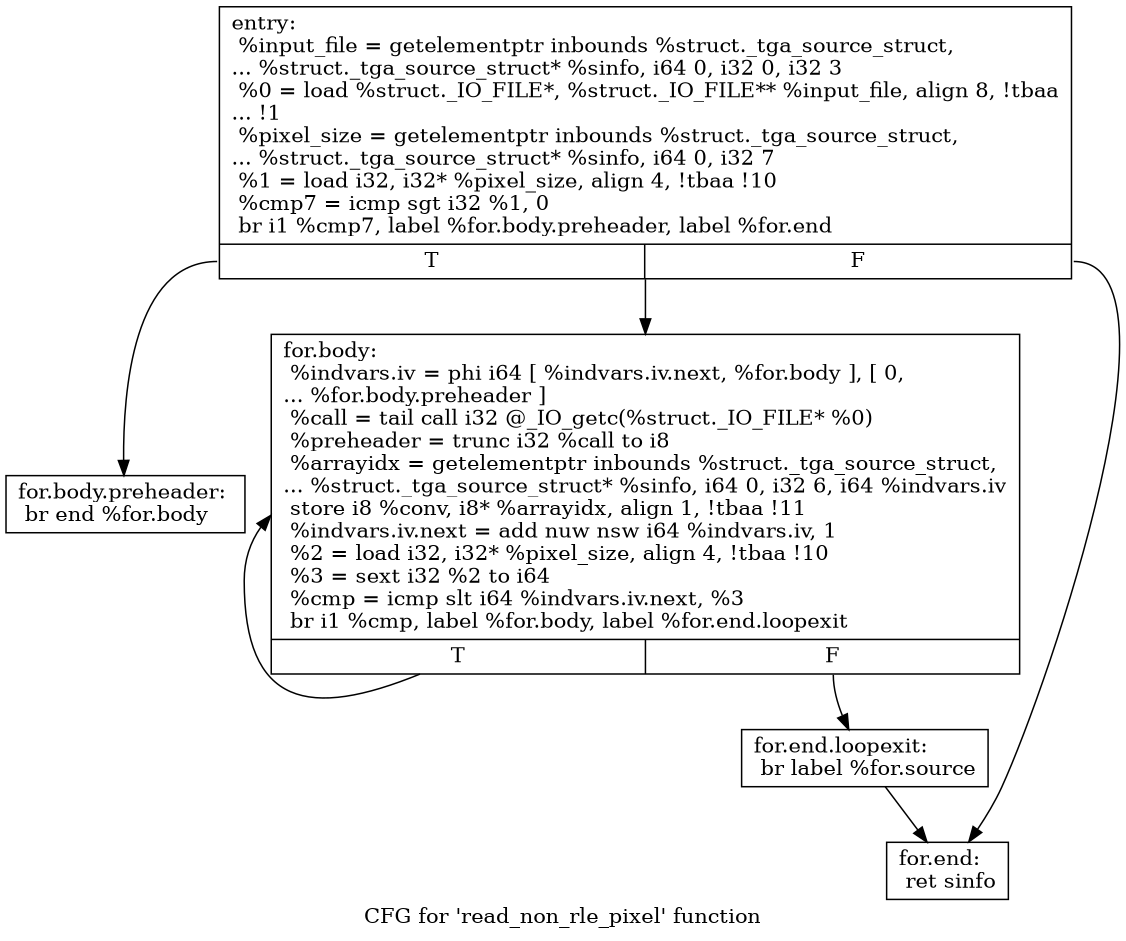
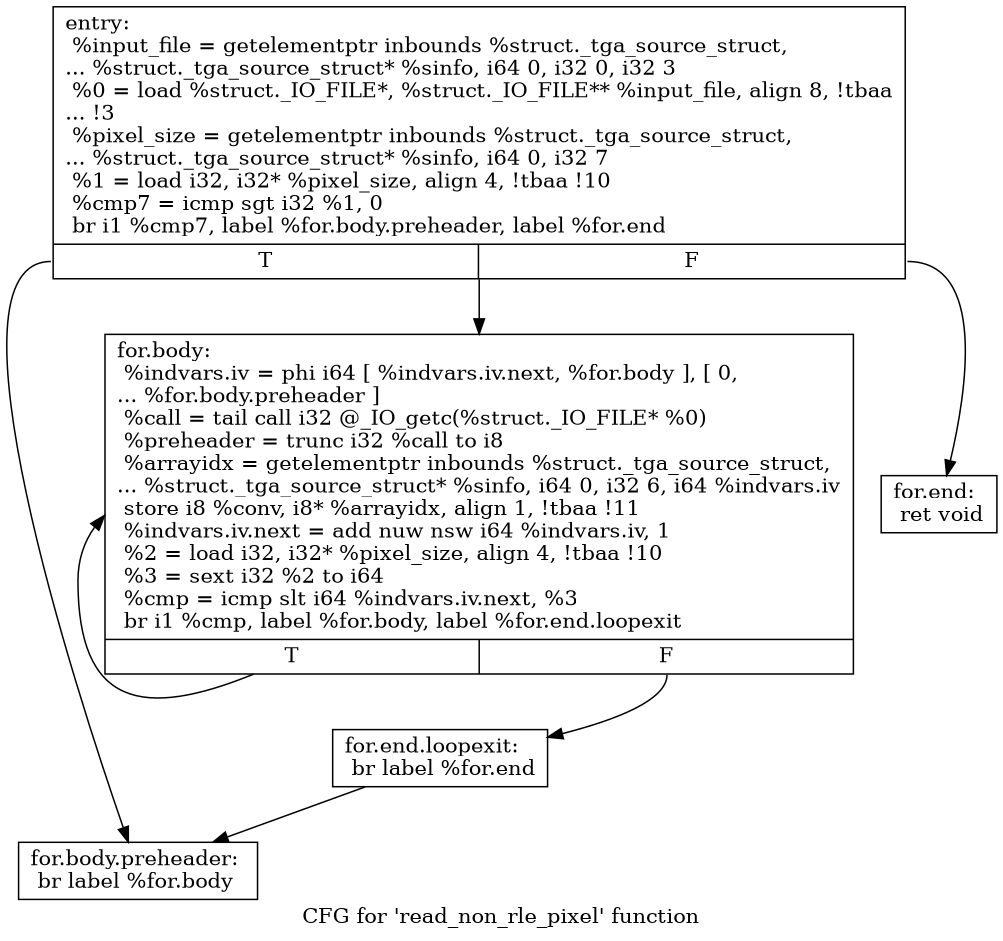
node "entry:": text "... !1" -> "... !3"
node "for.body.preheader:": text "br end %for.body" -> "br label %for.body"
node "for.end.loopexit:": text "br label %for.source" -> "br label %for.end"
edge "for.end.loopexit:" -> "for.end:": now "for.end.loopexit:" -> "for.body.preheader:"
node "for.end:": text "ret sinfo" -> "ret void"
